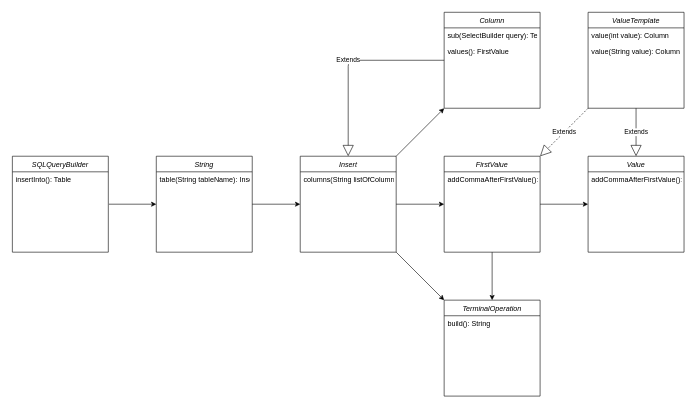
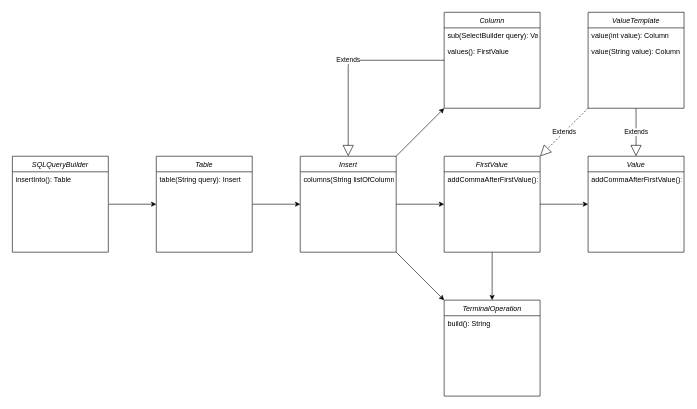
node "sub(SelectBuilder query): TerminalOperation": label "sub(SelectBuilder query): TerminalOperation" -> "sub(SelectBuilder query): ValueTemplate"
node "String": label "String" -> "Table"
node "table(String tableName): Insert": label "table(String tableName): Insert" -> "table(String query): Insert"
